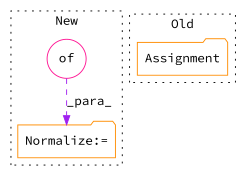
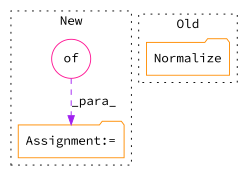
node "Assignment": label "Assignment" -> "Normalize"
node "Normalize:=": label "Normalize:=" -> "Assignment:="
